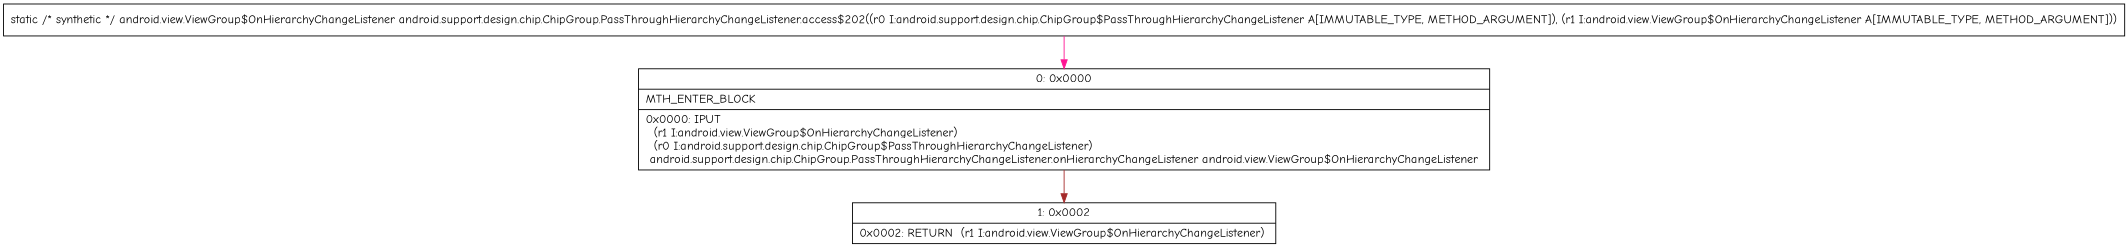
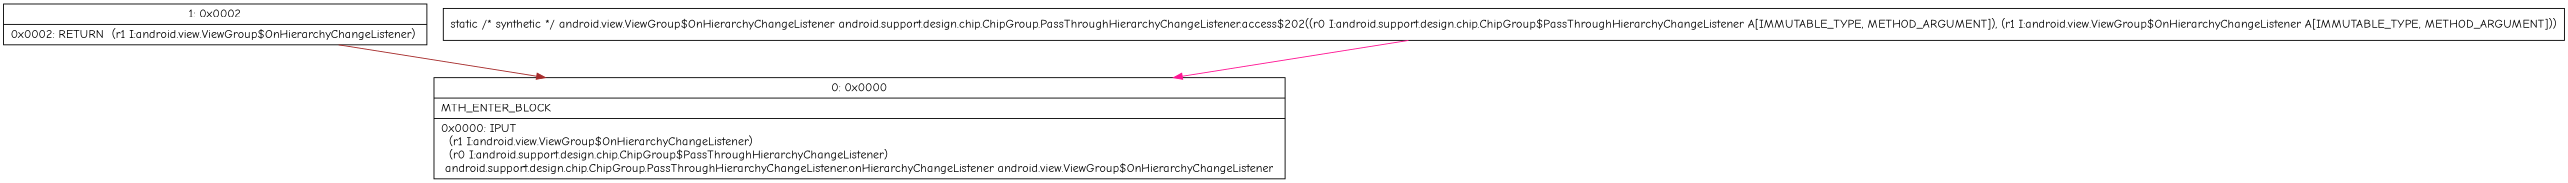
edge "0: 0x0000" -> "1: 0x0002": reversed
